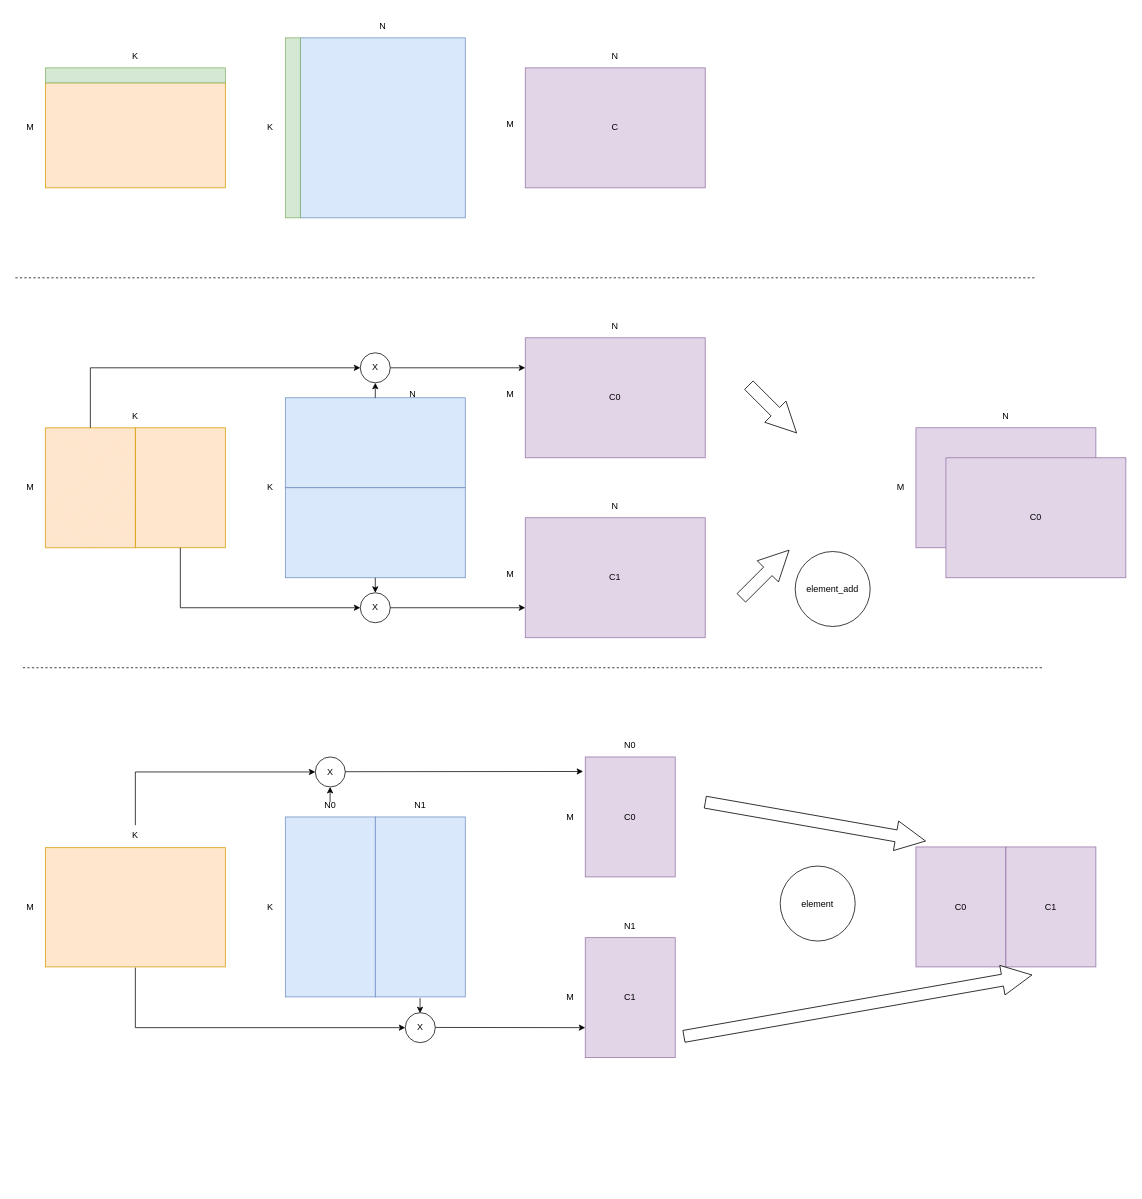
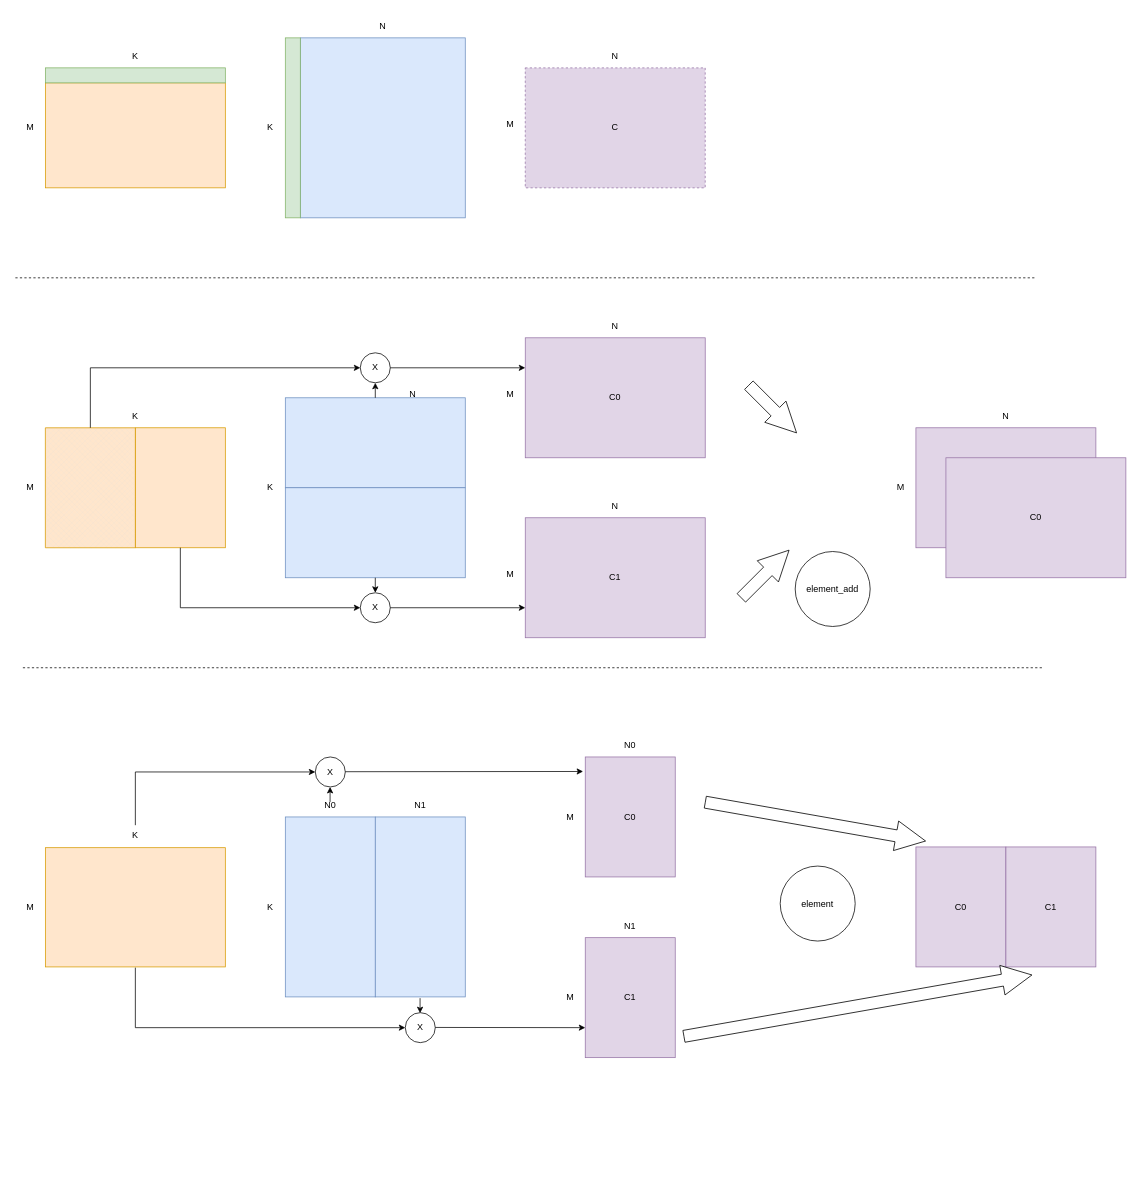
node "C": style solid -> dashed
